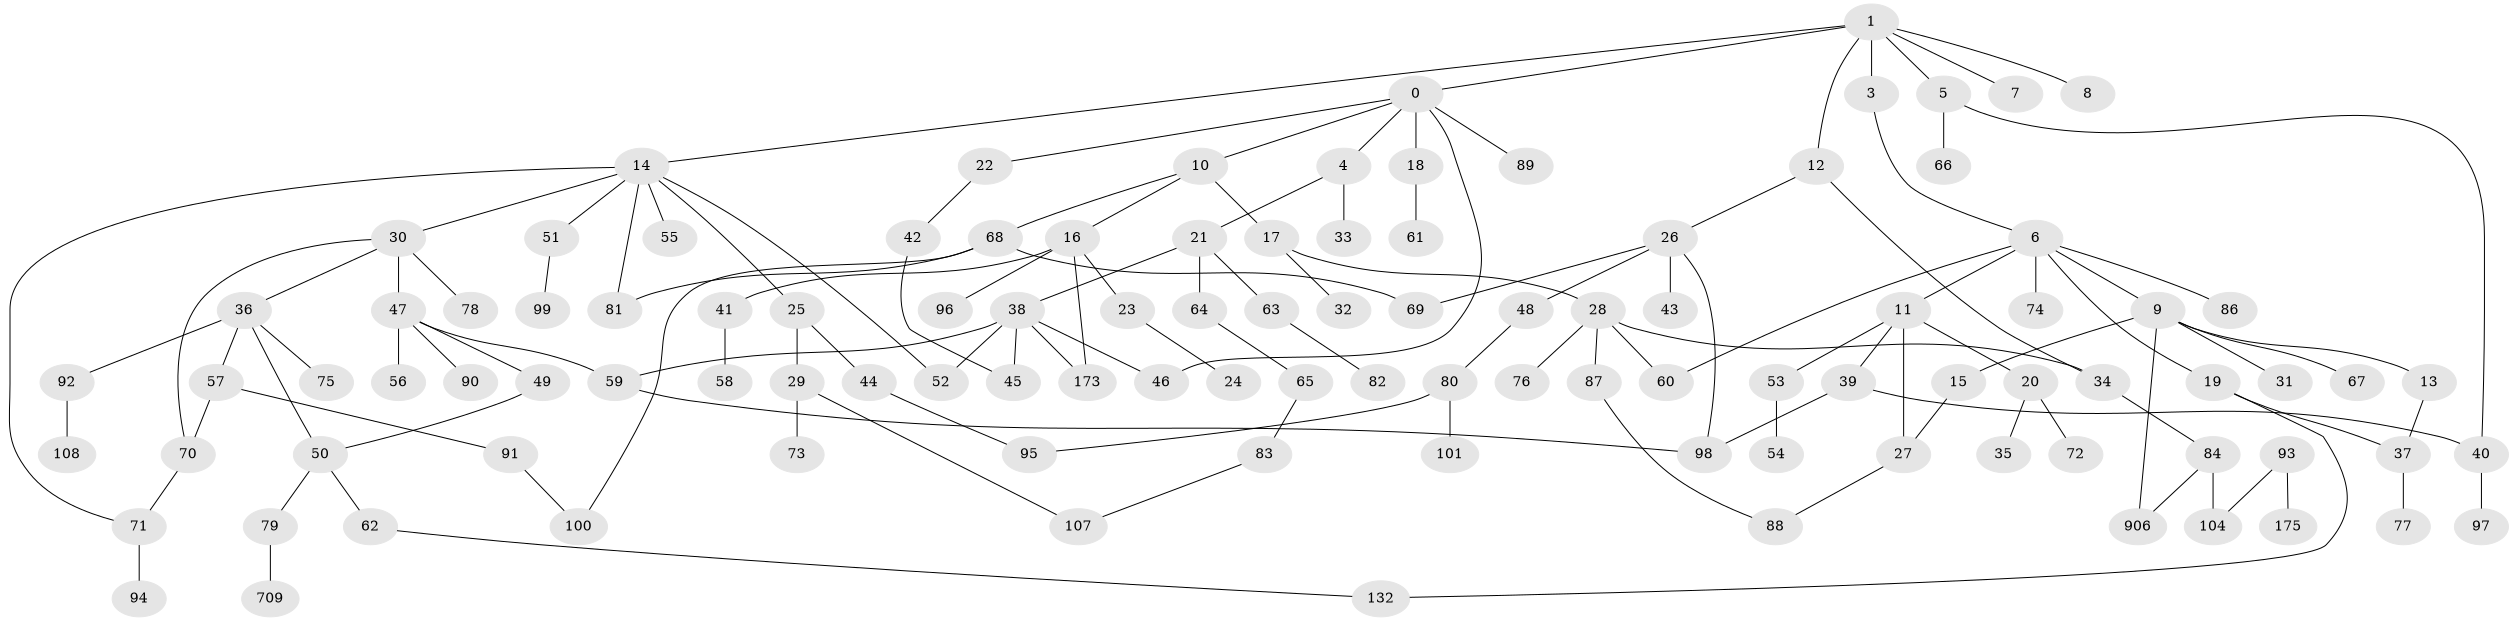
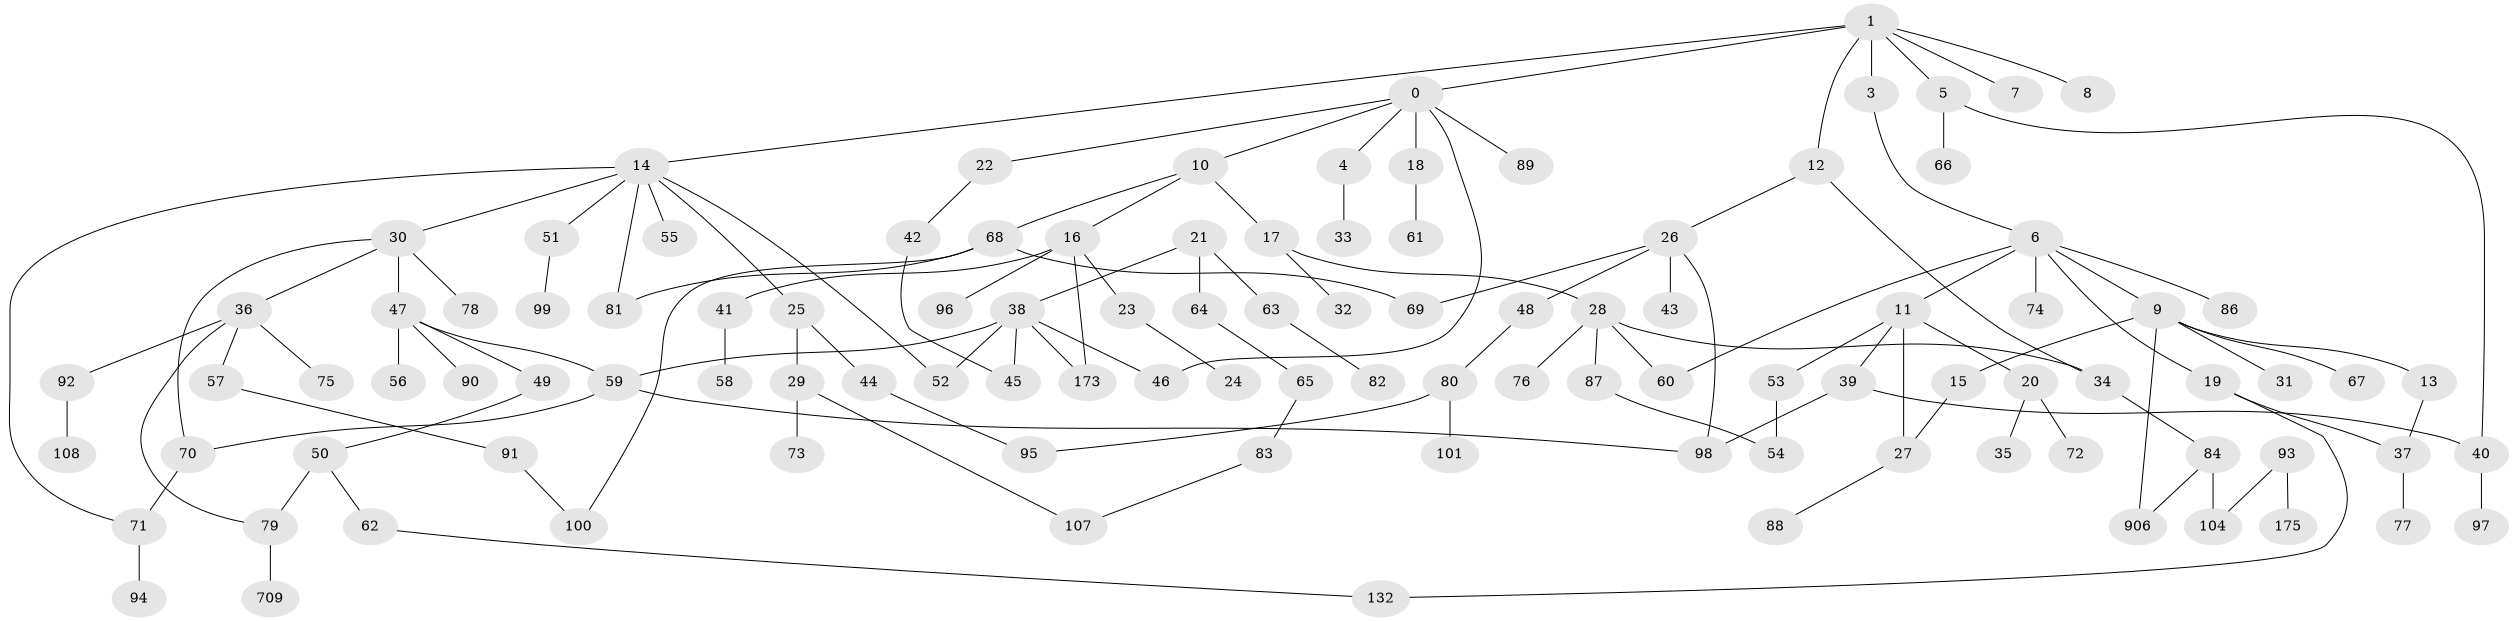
edge "4" -- "21": removed
edge "36" -- "50": now "36" -- "79"
edge "57" -- "70": now "59" -- "70"
edge "87" -- "88": now "87" -- "54"
